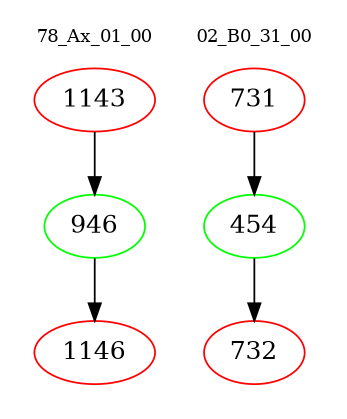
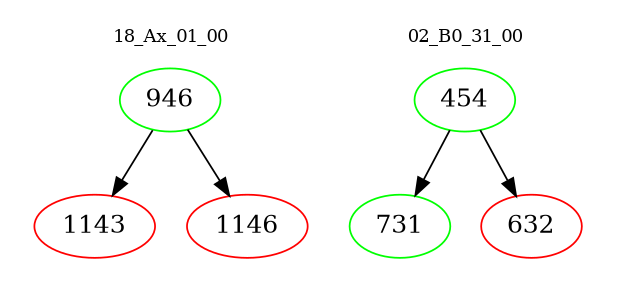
cluster "78_Ax_01_00": label "78_Ax_01_00" -> "18_Ax_01_00"
node "731": color red -> green
edge "1143" -> "946": reversed
edge "731" -> "454": reversed
node "732": label "732" -> "632"
